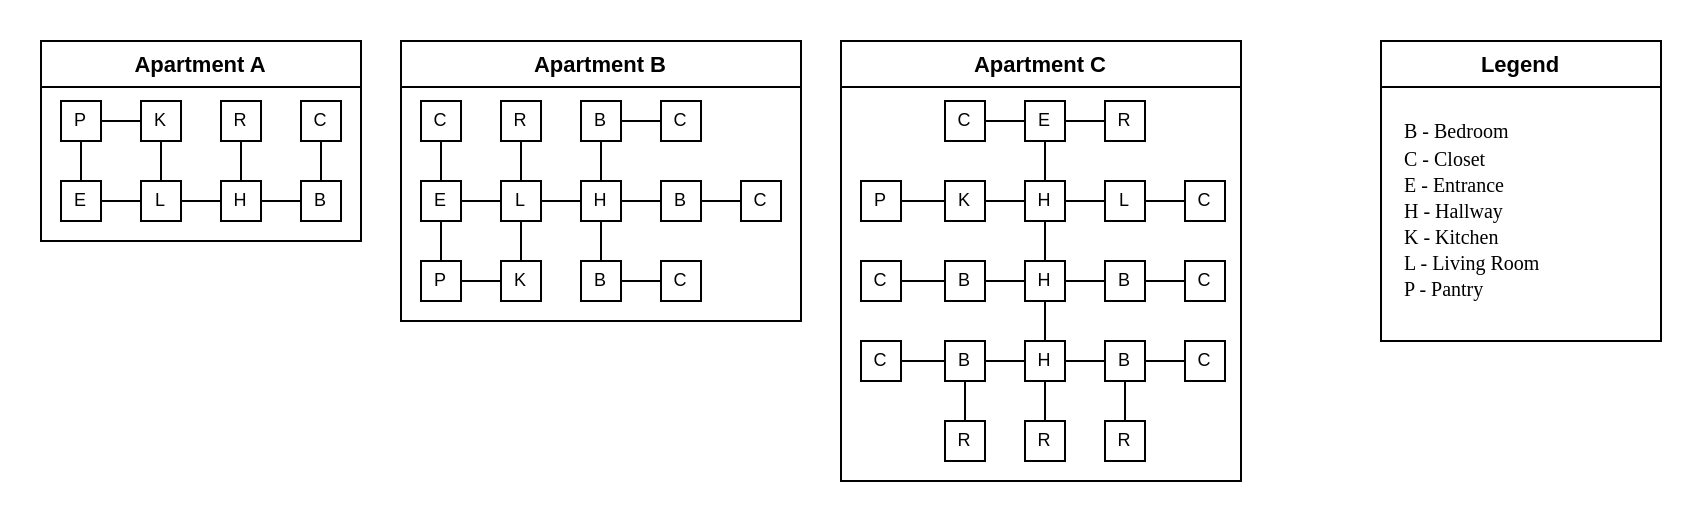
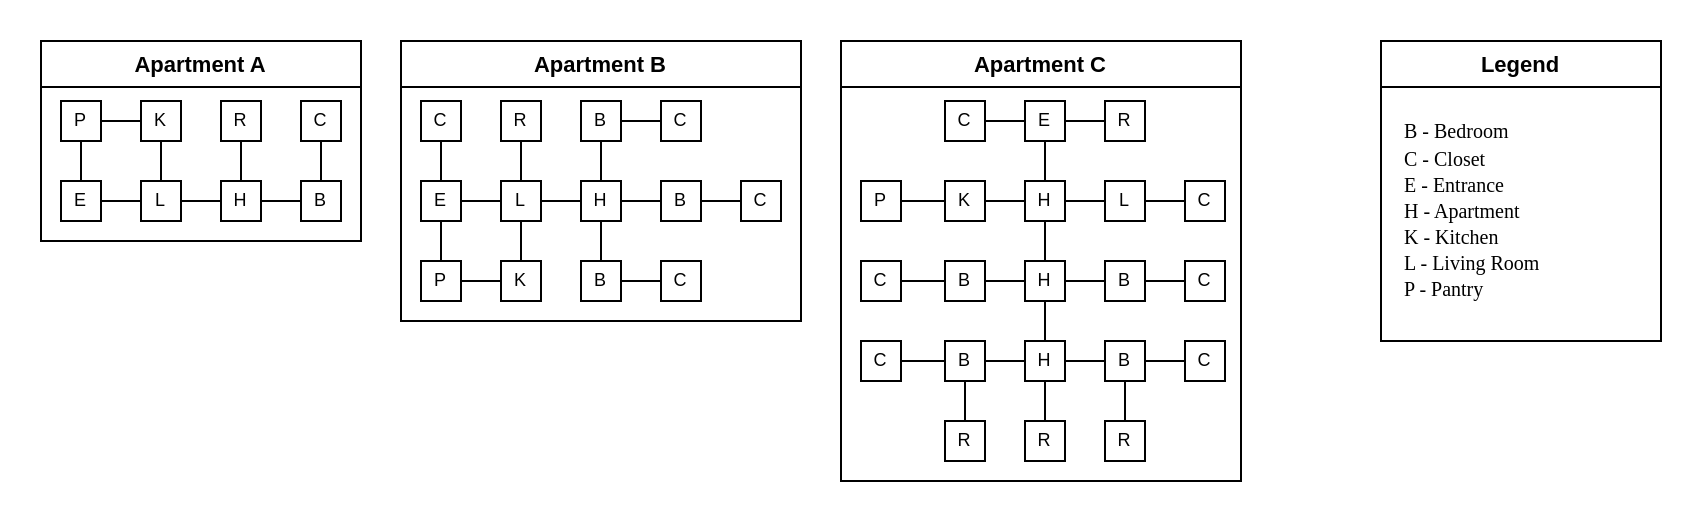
node "B - Bedroom C - Closet E - Entrance H - Hallway K - Kitchen L - Living Room P - Pantry": label "B - Bedroom C - Closet E - Entrance H - Hallway K - Kitchen L - Living Room P - Pantry" -> "B - Bedroom C - Closet E - Entrance H - Apartment K - Kitchen L - Living Room P - Pantry"
